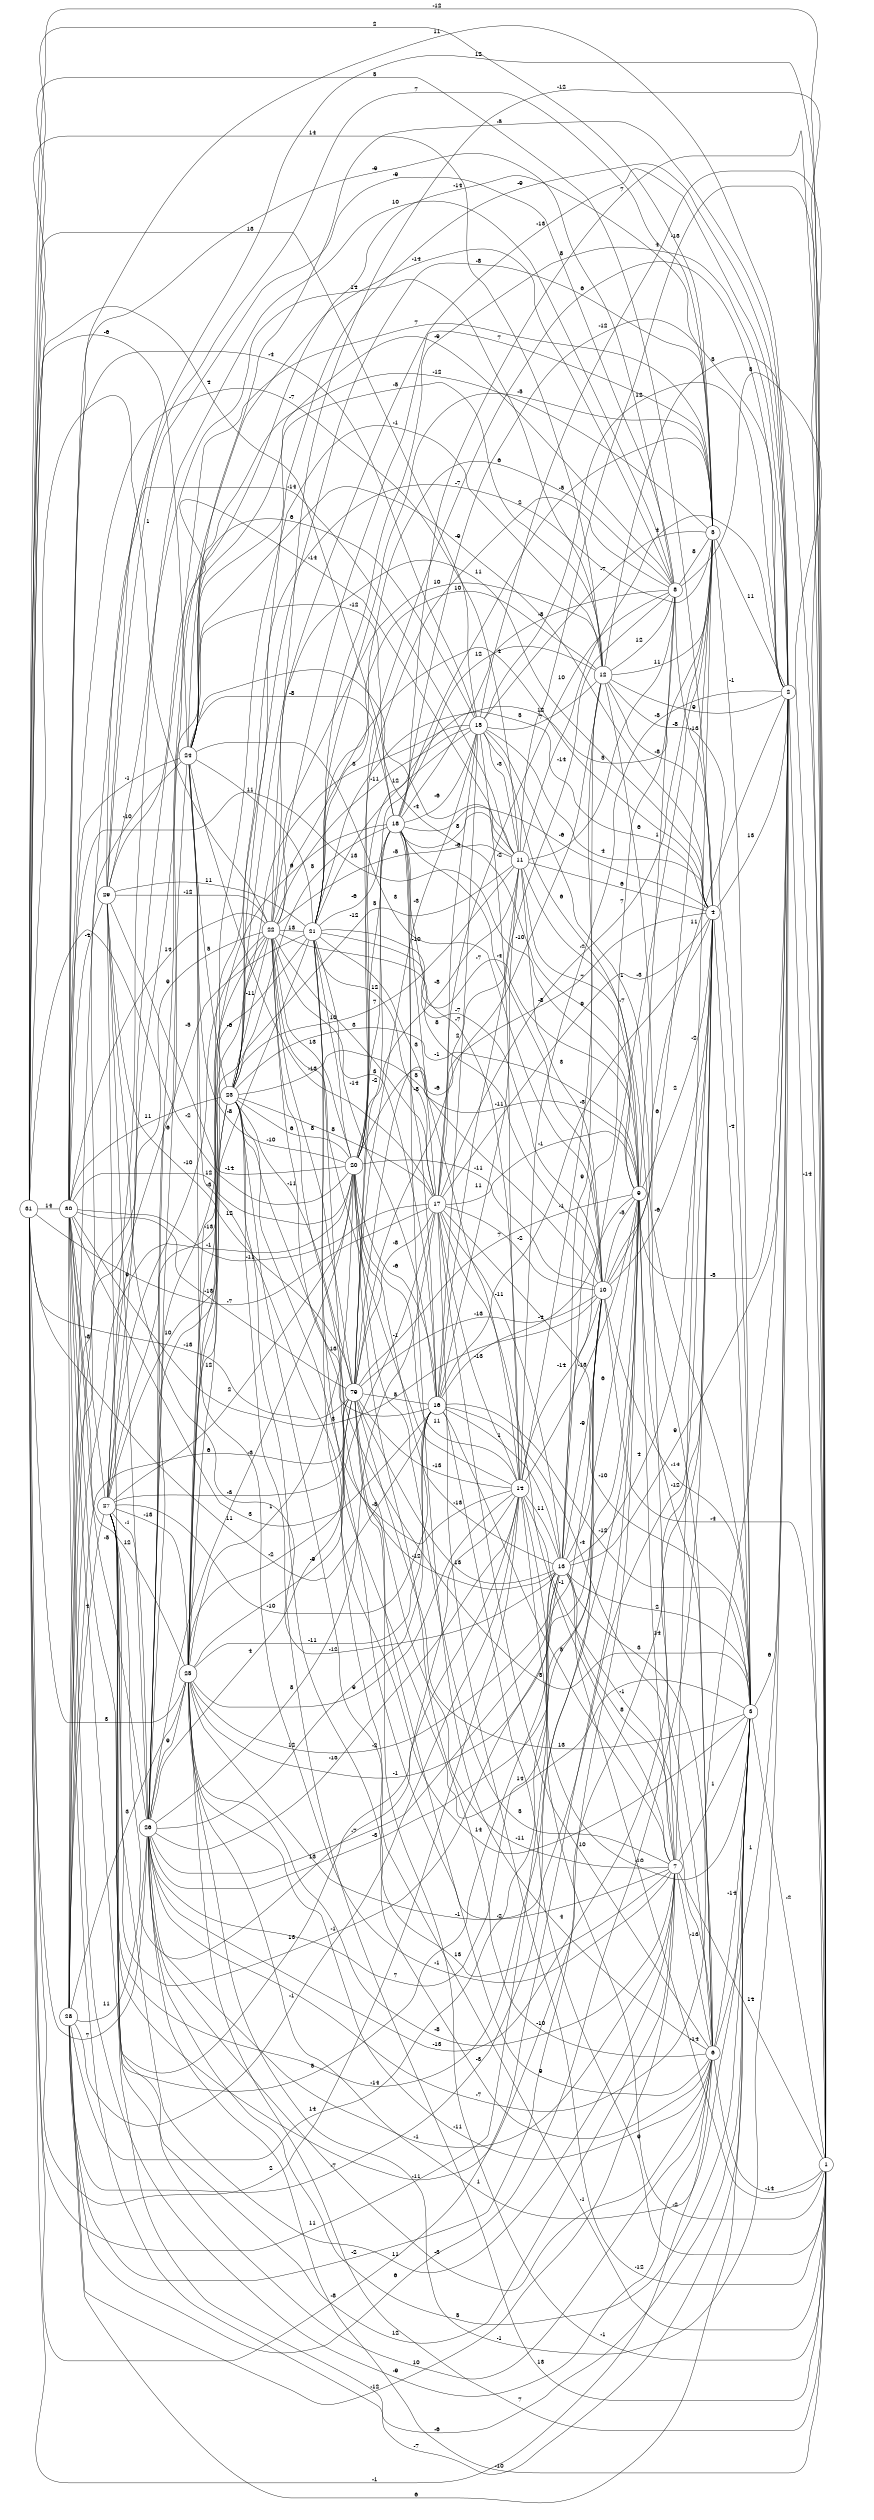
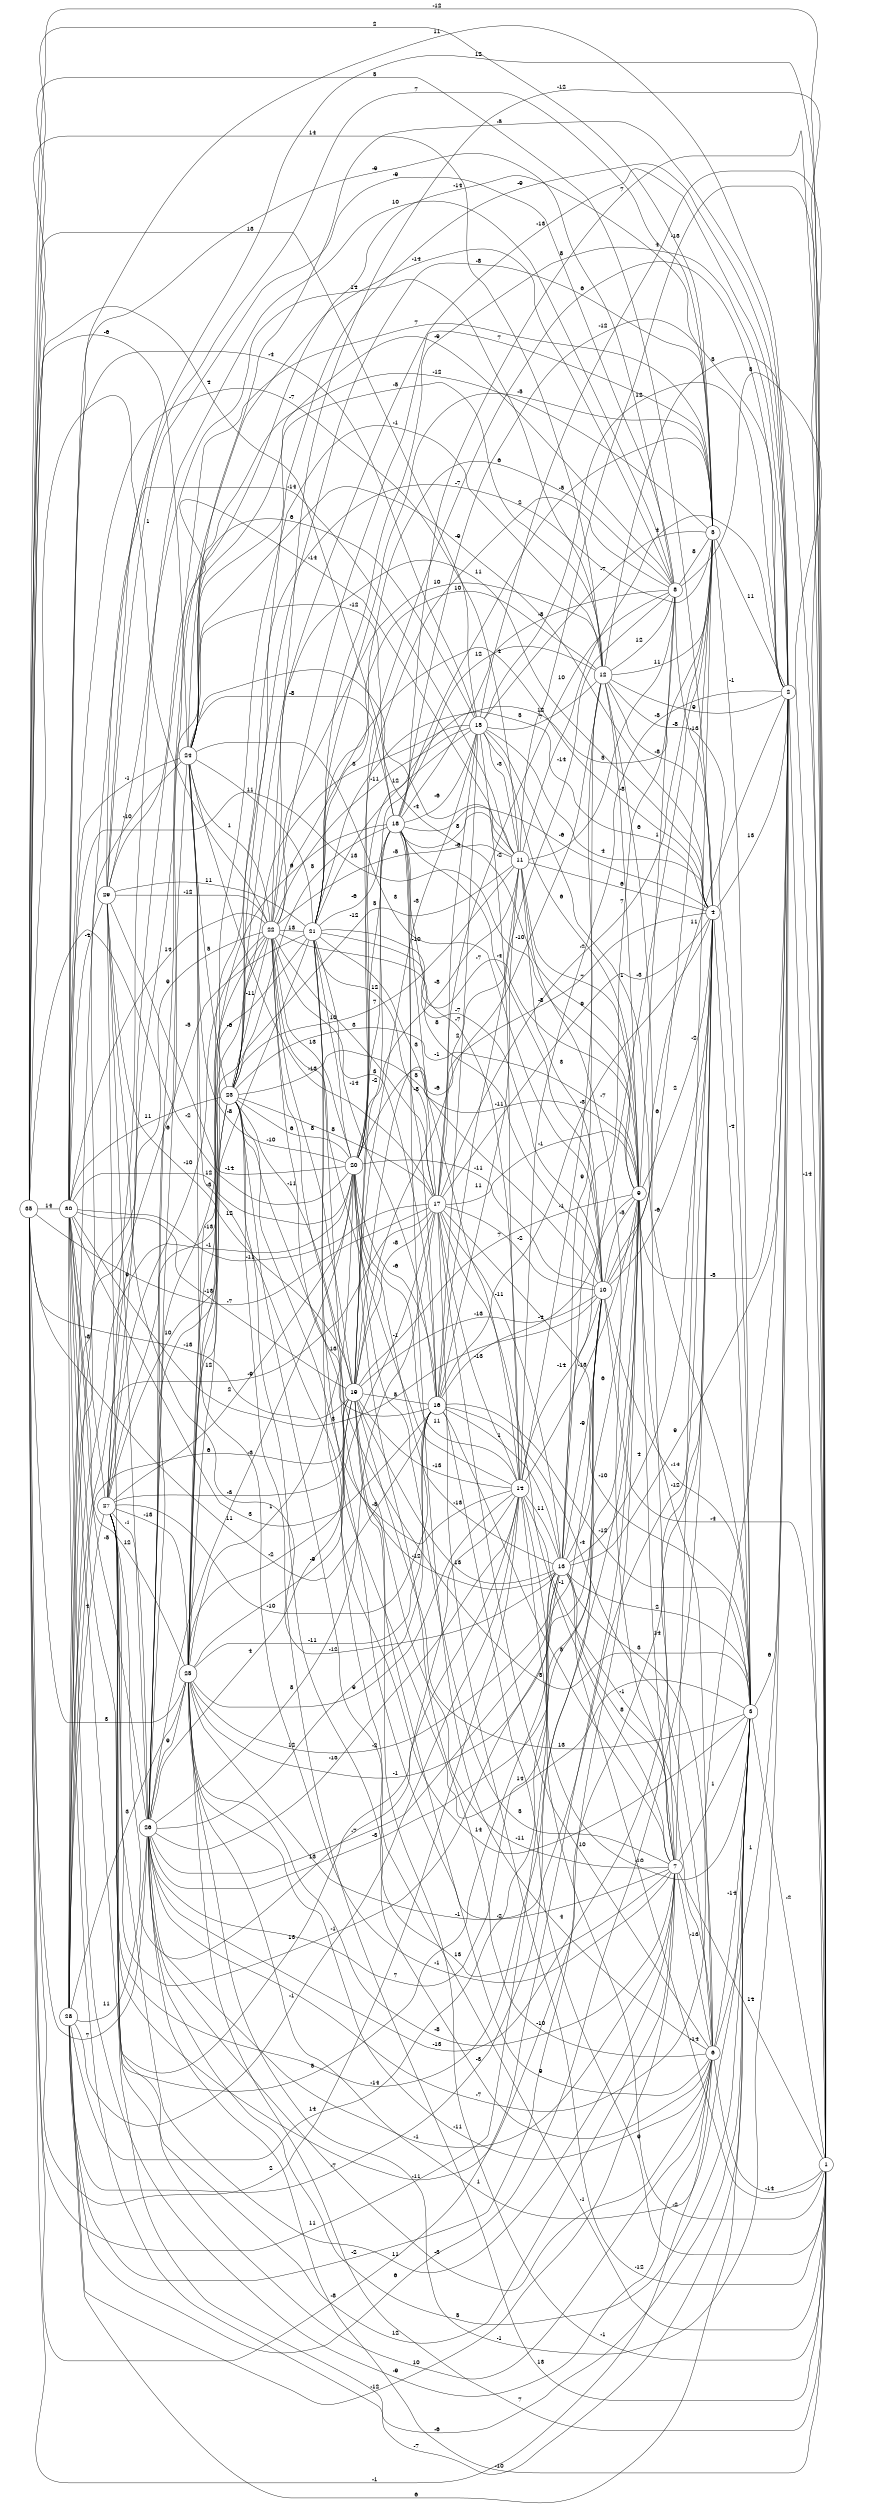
edge "24" -- "22": added, label "1"
edge "12" -- "9": added, label "-8"
node "31": label "31" -> "35"
node "79": label "79" -> "19"
edge "11" -- "6": now "11" -- "7"
edge "17" -- "28": added, label "-9"
